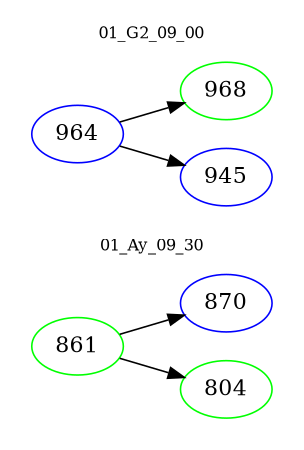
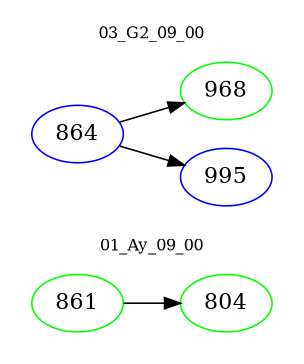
cluster "01_G2_09_00": label "01_G2_09_00" -> "03_G2_09_00"
node "964": label "964" -> "864"
node "945": label "945" -> "995"
cluster "01_Ay_09_30": label "01_Ay_09_30" -> "01_Ay_09_00"
node "870": removed
